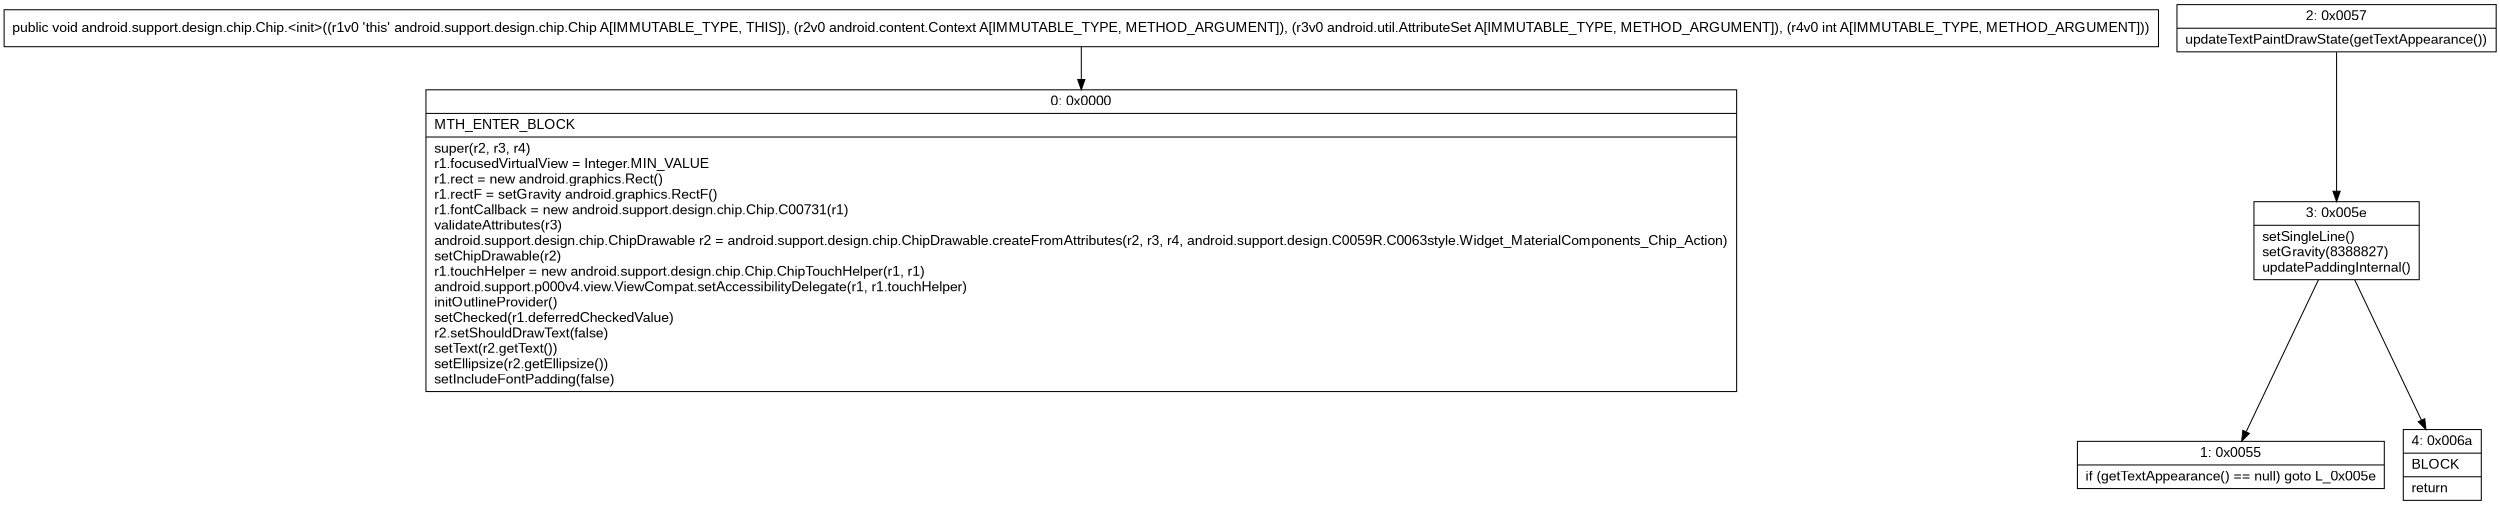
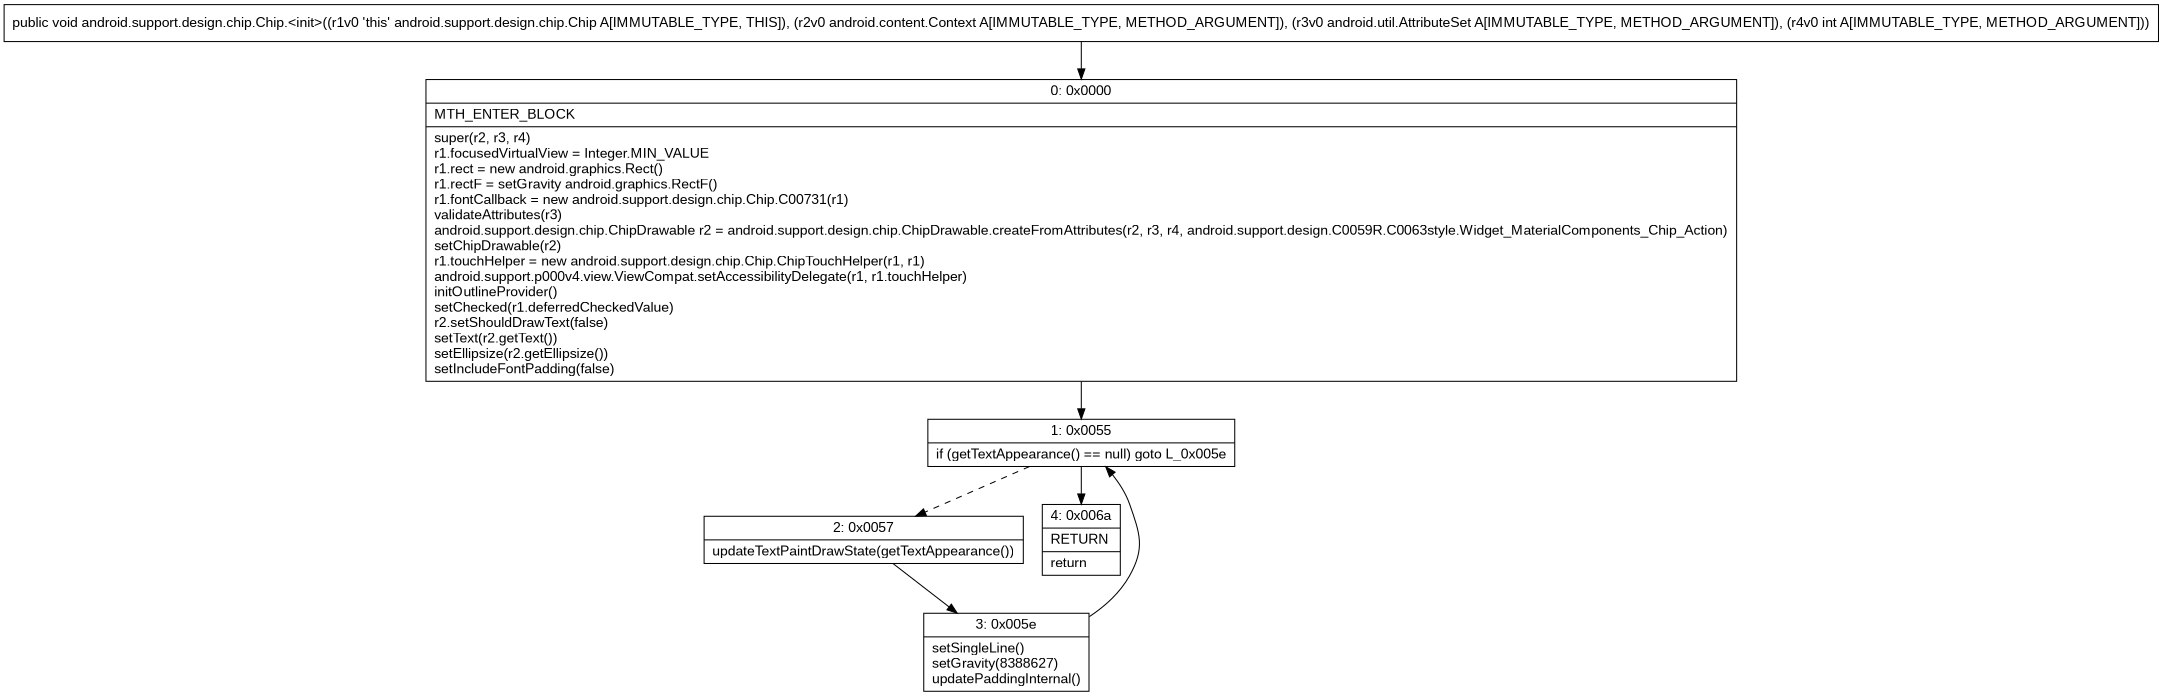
node "3: 0x005e": text "setGravity(8388827)" -> "setGravity(8388627)"
edge "3: 0x005e" -> "4: 0x006a": now "1: 0x0055" -> "4: 0x006a"
edge "0: 0x0000" -> "1: 0x0055": added
node "4: 0x006a": text "BLOCK" -> "RETURN"
edge "1: 0x0055" -> "2: 0x0057": added
